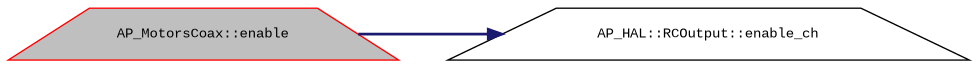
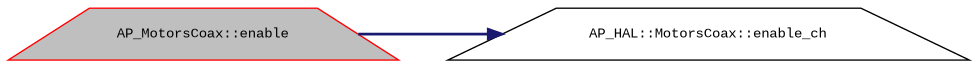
node "AP_HAL::RCOutput::enable_ch": label "AP_HAL::RCOutput::enable_ch" -> "AP_HAL::MotorsCoax::enable_ch"
